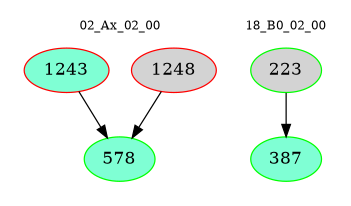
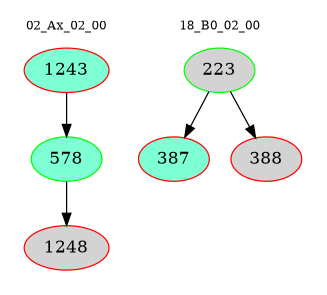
edge "1248" -> "578": reversed
node "388": added
node "387": color green -> red
